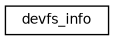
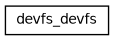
node "devfs_info": label "devfs_info" -> "devfs_devfs"
